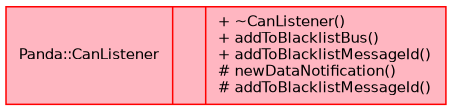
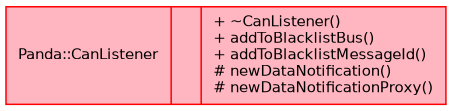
node "Panda::CanListener": text "# addToBlacklistMessageId()" -> "# newDataNotificationProxy()"
